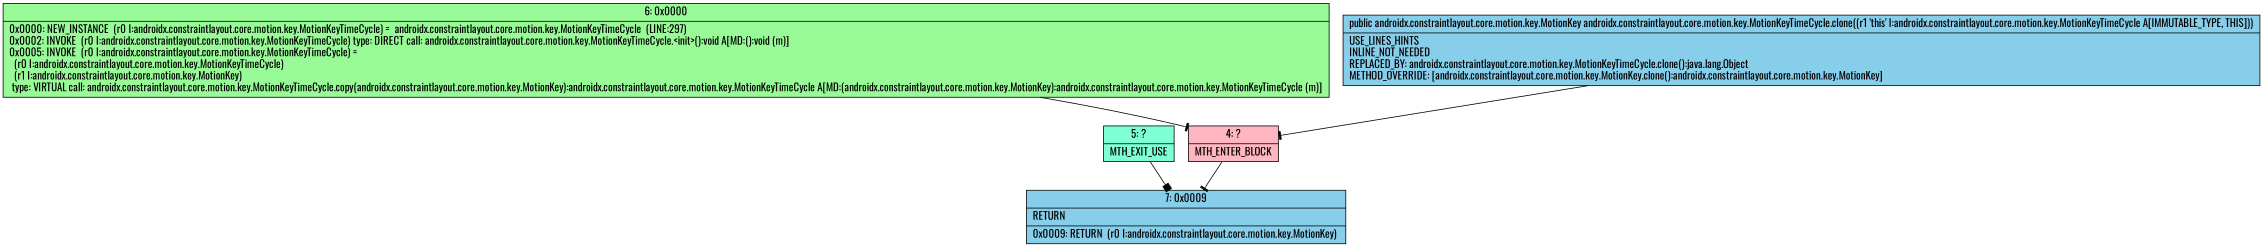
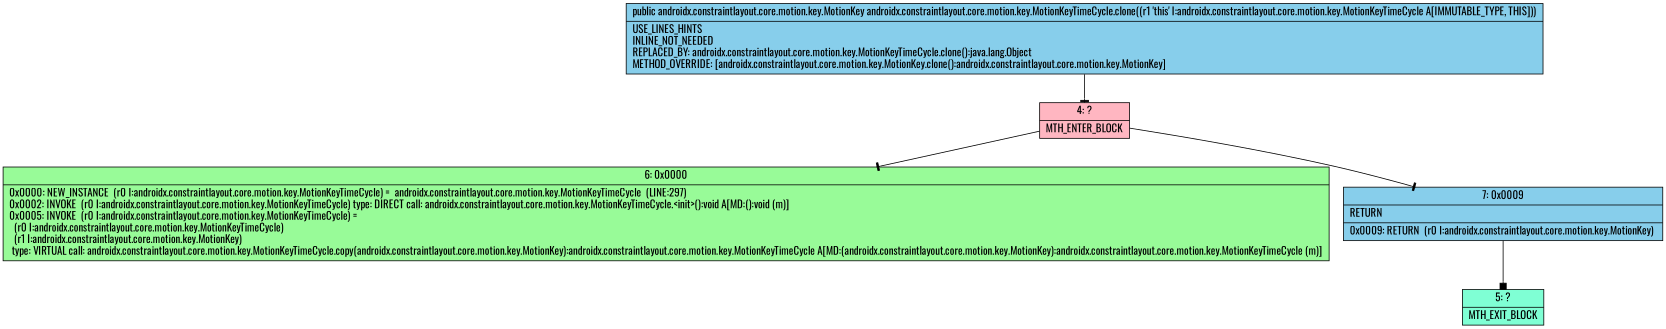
edge "6: 0x0000" -> "4: ?": reversed
node "5: ?": text "MTH_EXIT_USE" -> "MTH_EXIT_BLOCK"
edge "5: ?" -> "7: 0x0009": reversed
